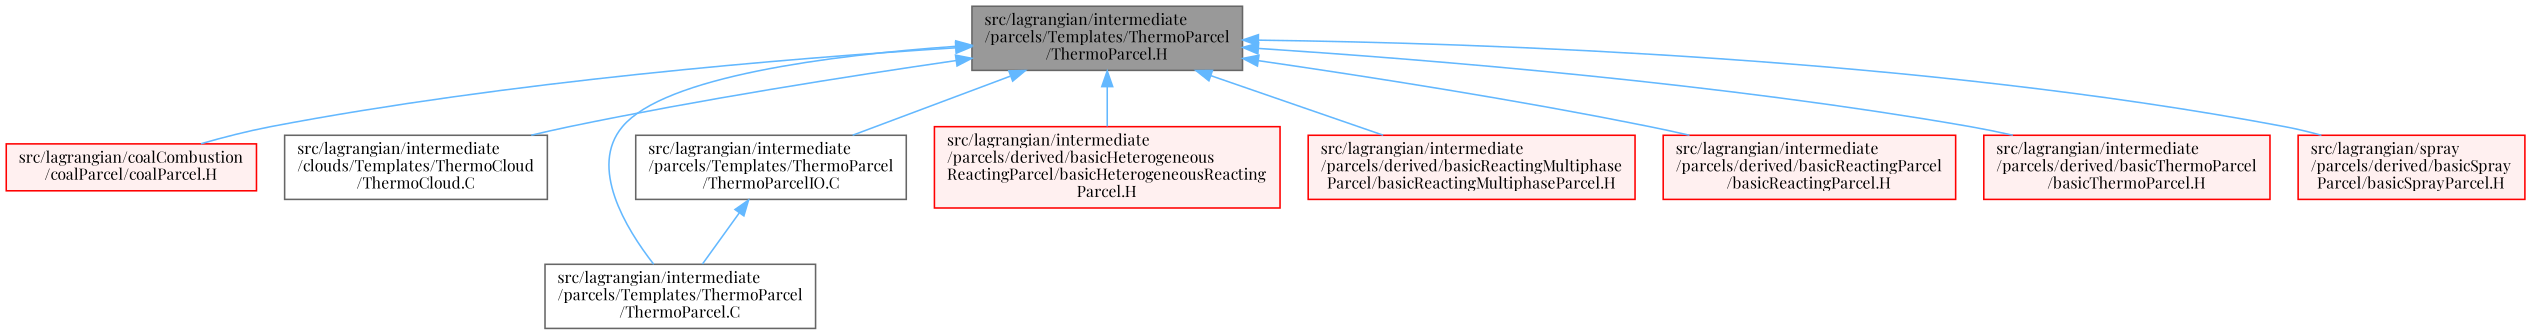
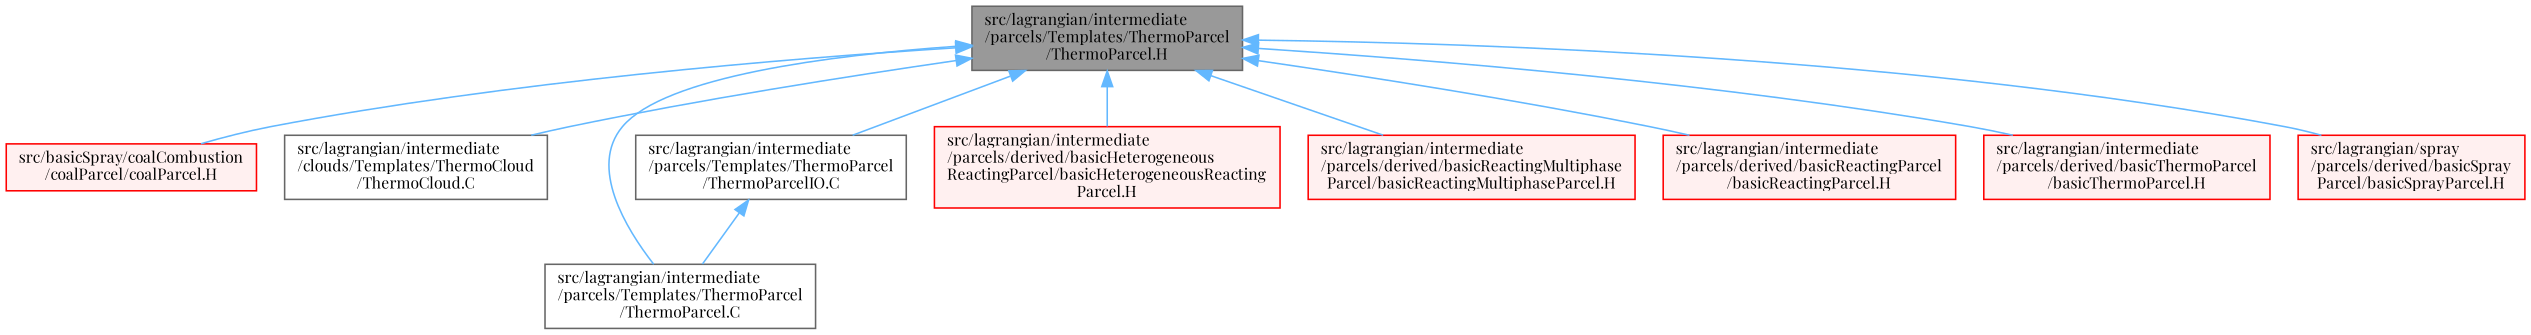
node "src/lagrangian/coalCombustion /coalParcel/coalParcel.H": label "src/lagrangian/coalCombustion /coalParcel/coalParcel.H" -> "src/basicSpray/coalCombustion /coalParcel/coalParcel.H"
